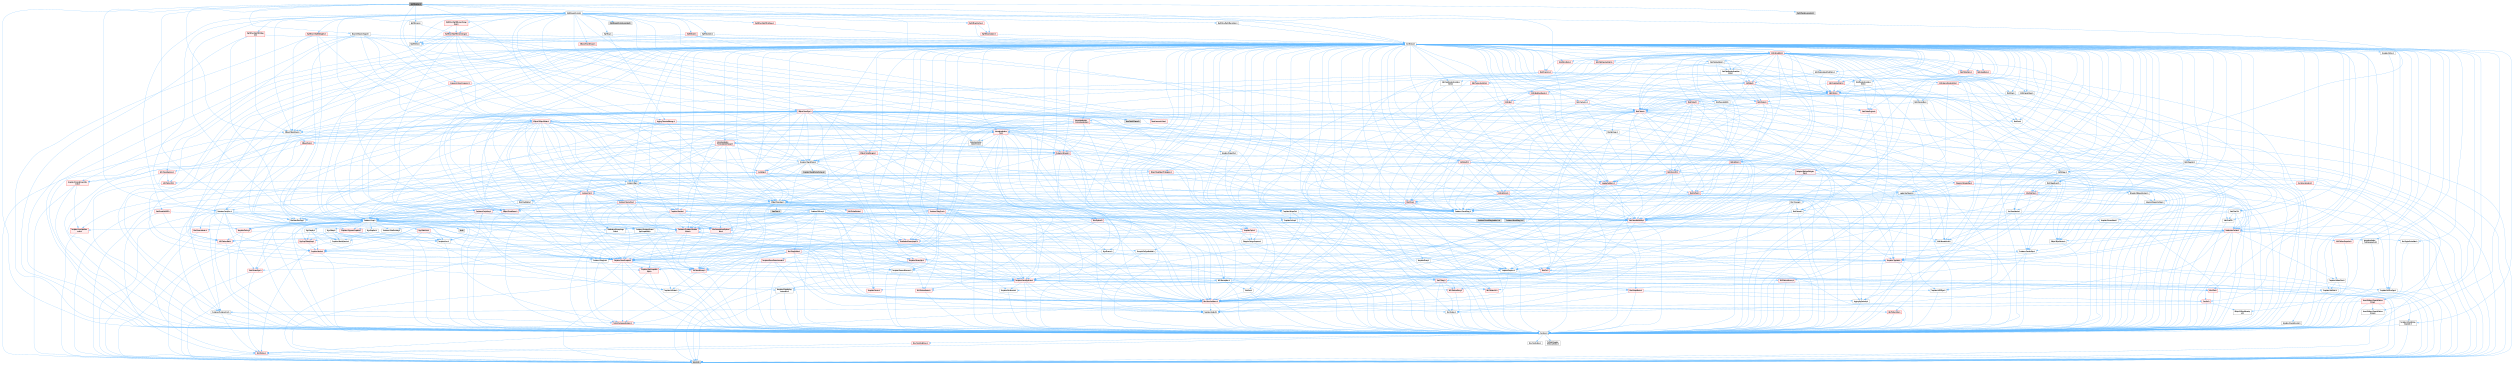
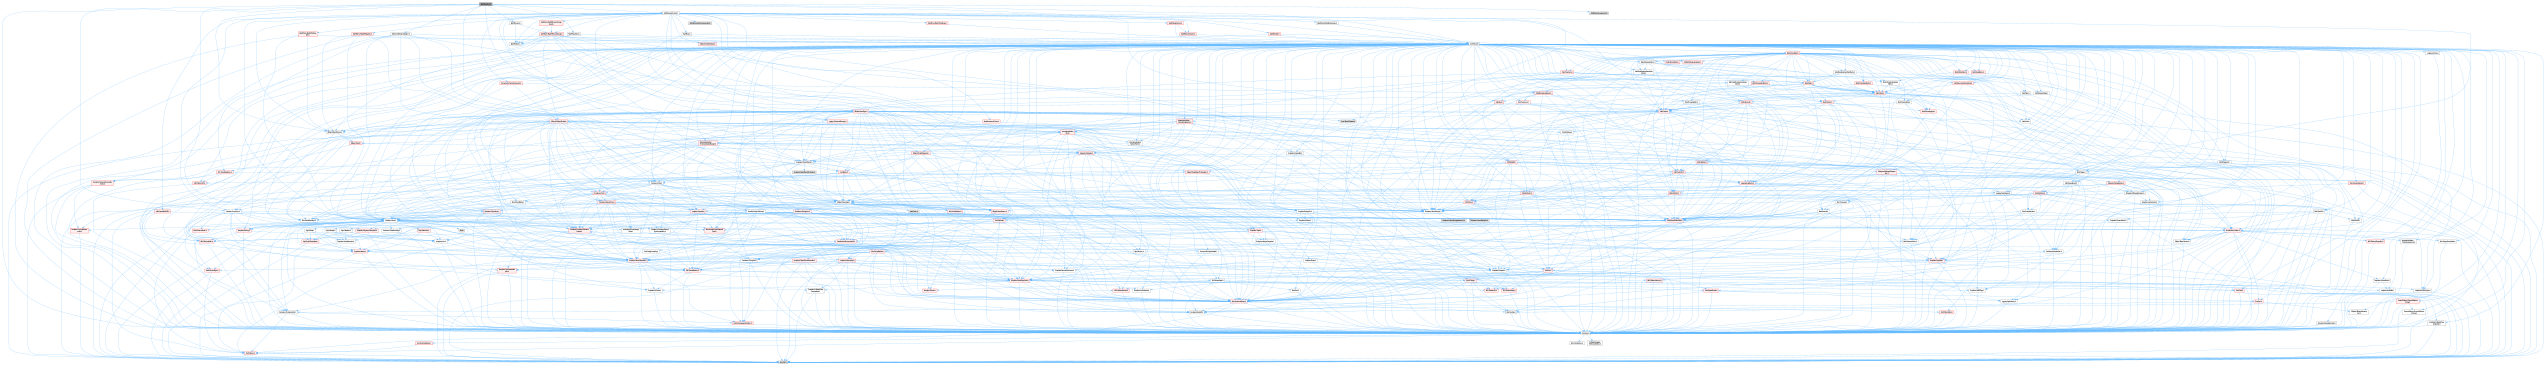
node "Delegates/DelegateSettings.h": label "Delegates/DelegateSettings.h" -> "Delegates/LogVerbosity.h"
node "Containers/BitArray.h": label "Containers/BitArray.h" -> "EnumClassFlags/BitArray.h"
node "Misc/StringFormatArg.h": added
